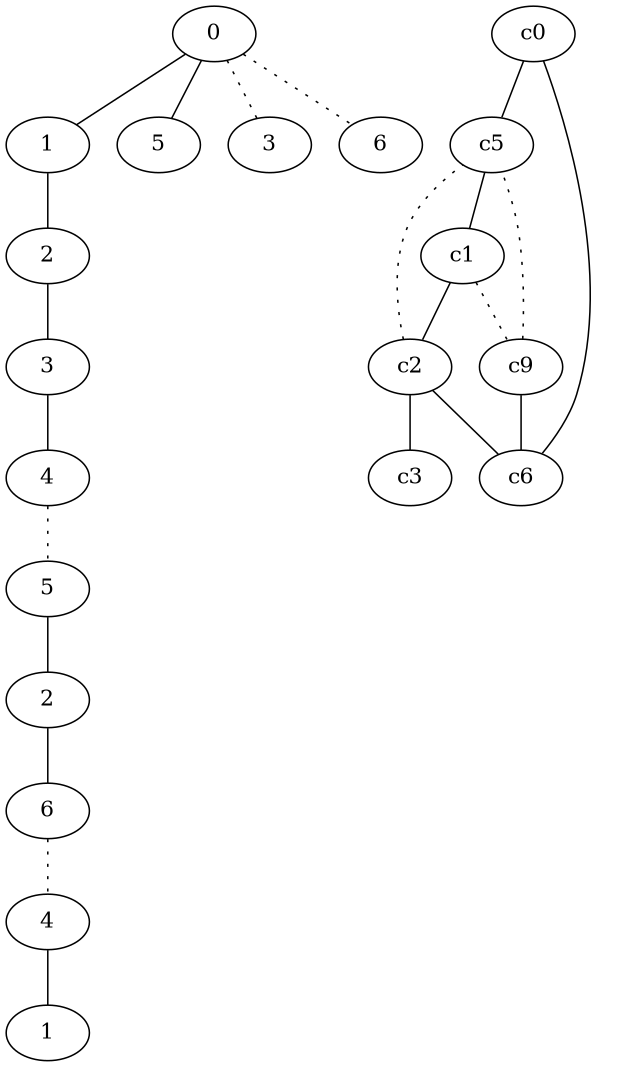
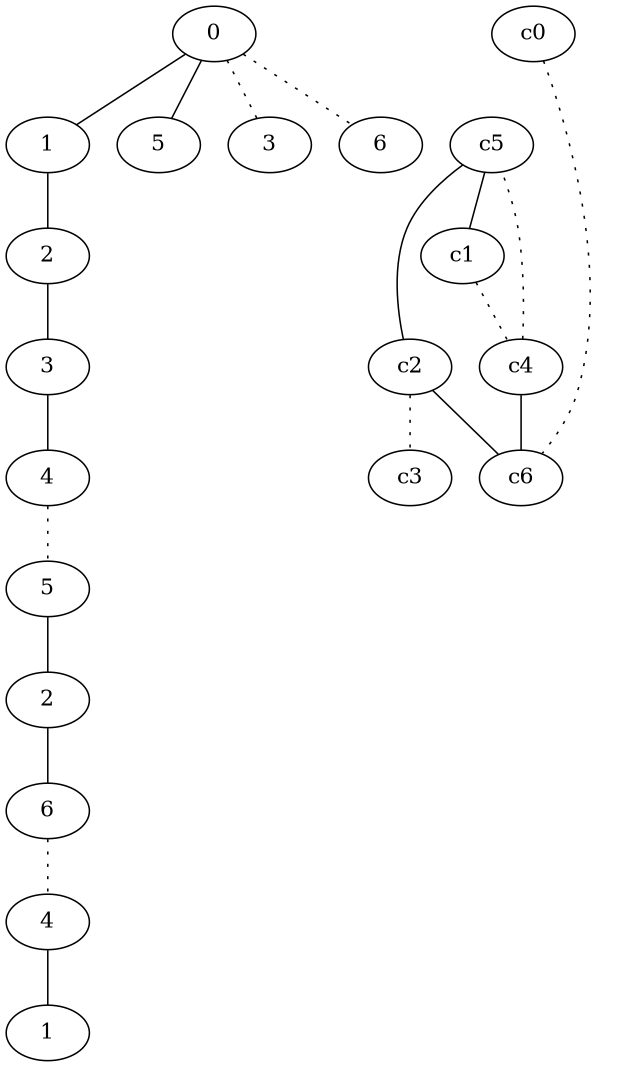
edge "c0" -- "c5": removed
edge "c5" -- "c2": style dotted -> solid
edge "c0" -- "c6": style solid -> dotted
edge "c1" -- "c2": removed
node "c9": label "c9" -> "c4"
edge "c2" -- "c3": style solid -> dotted
